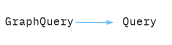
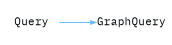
edge "GraphQuery" -> "Query": reversed
